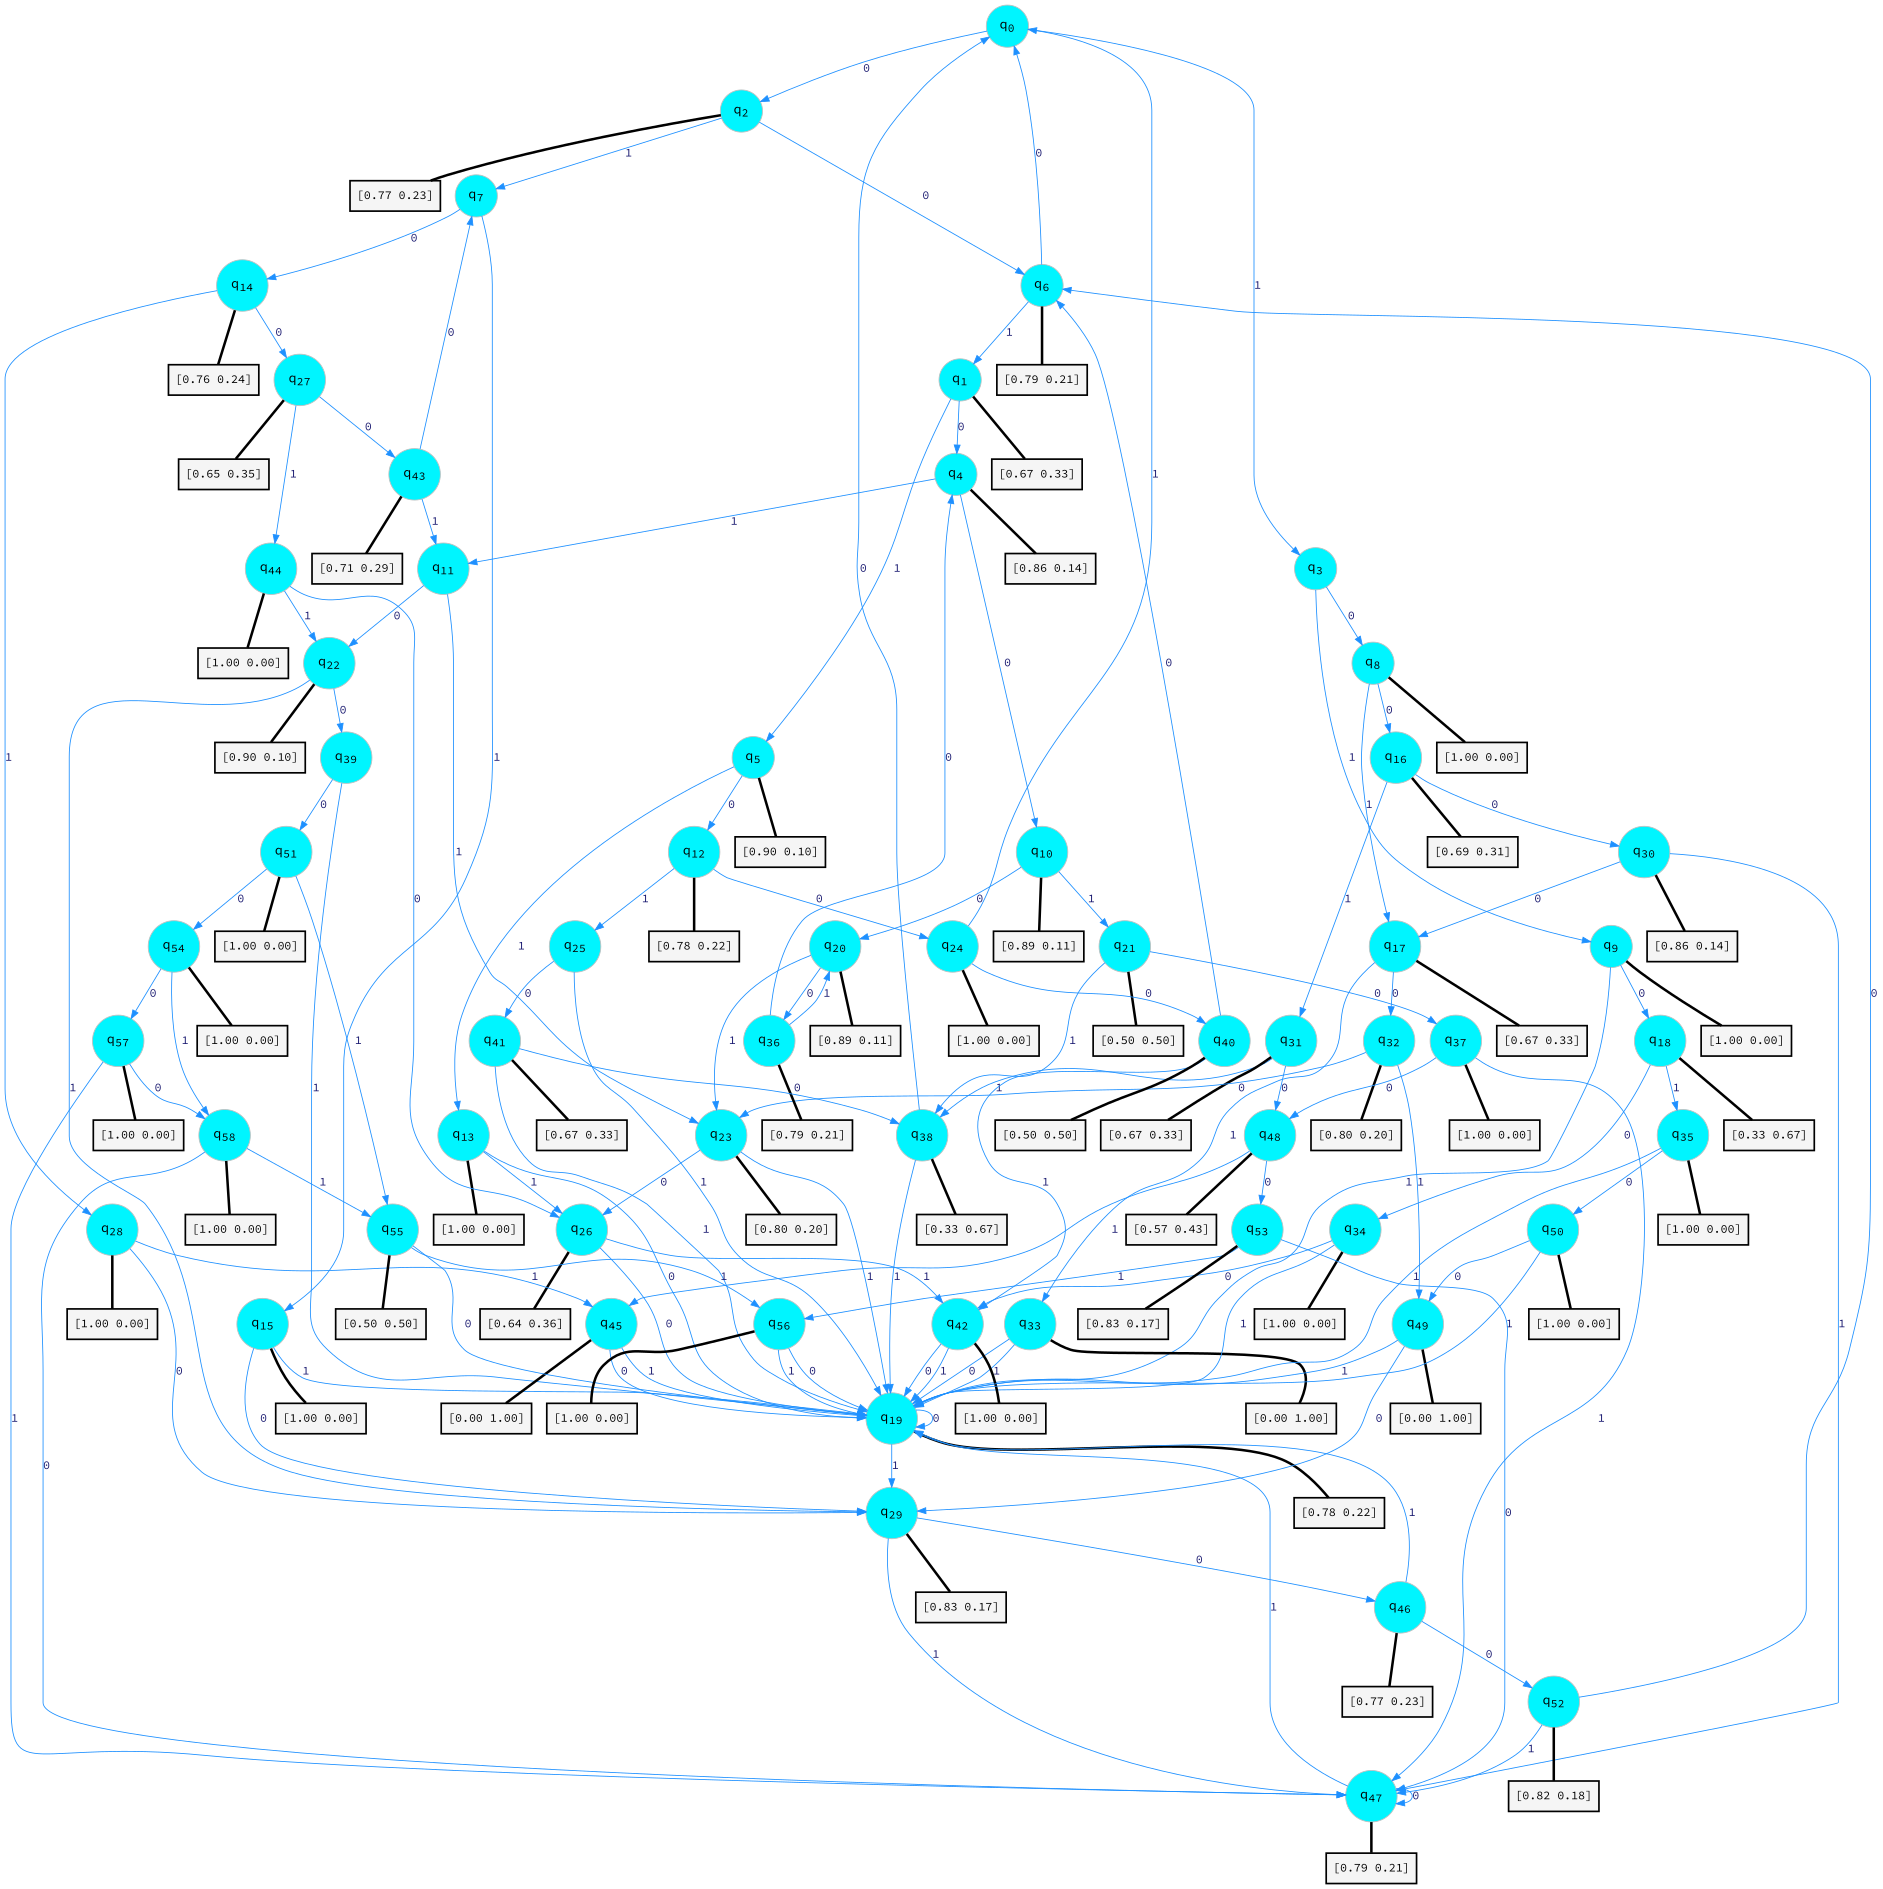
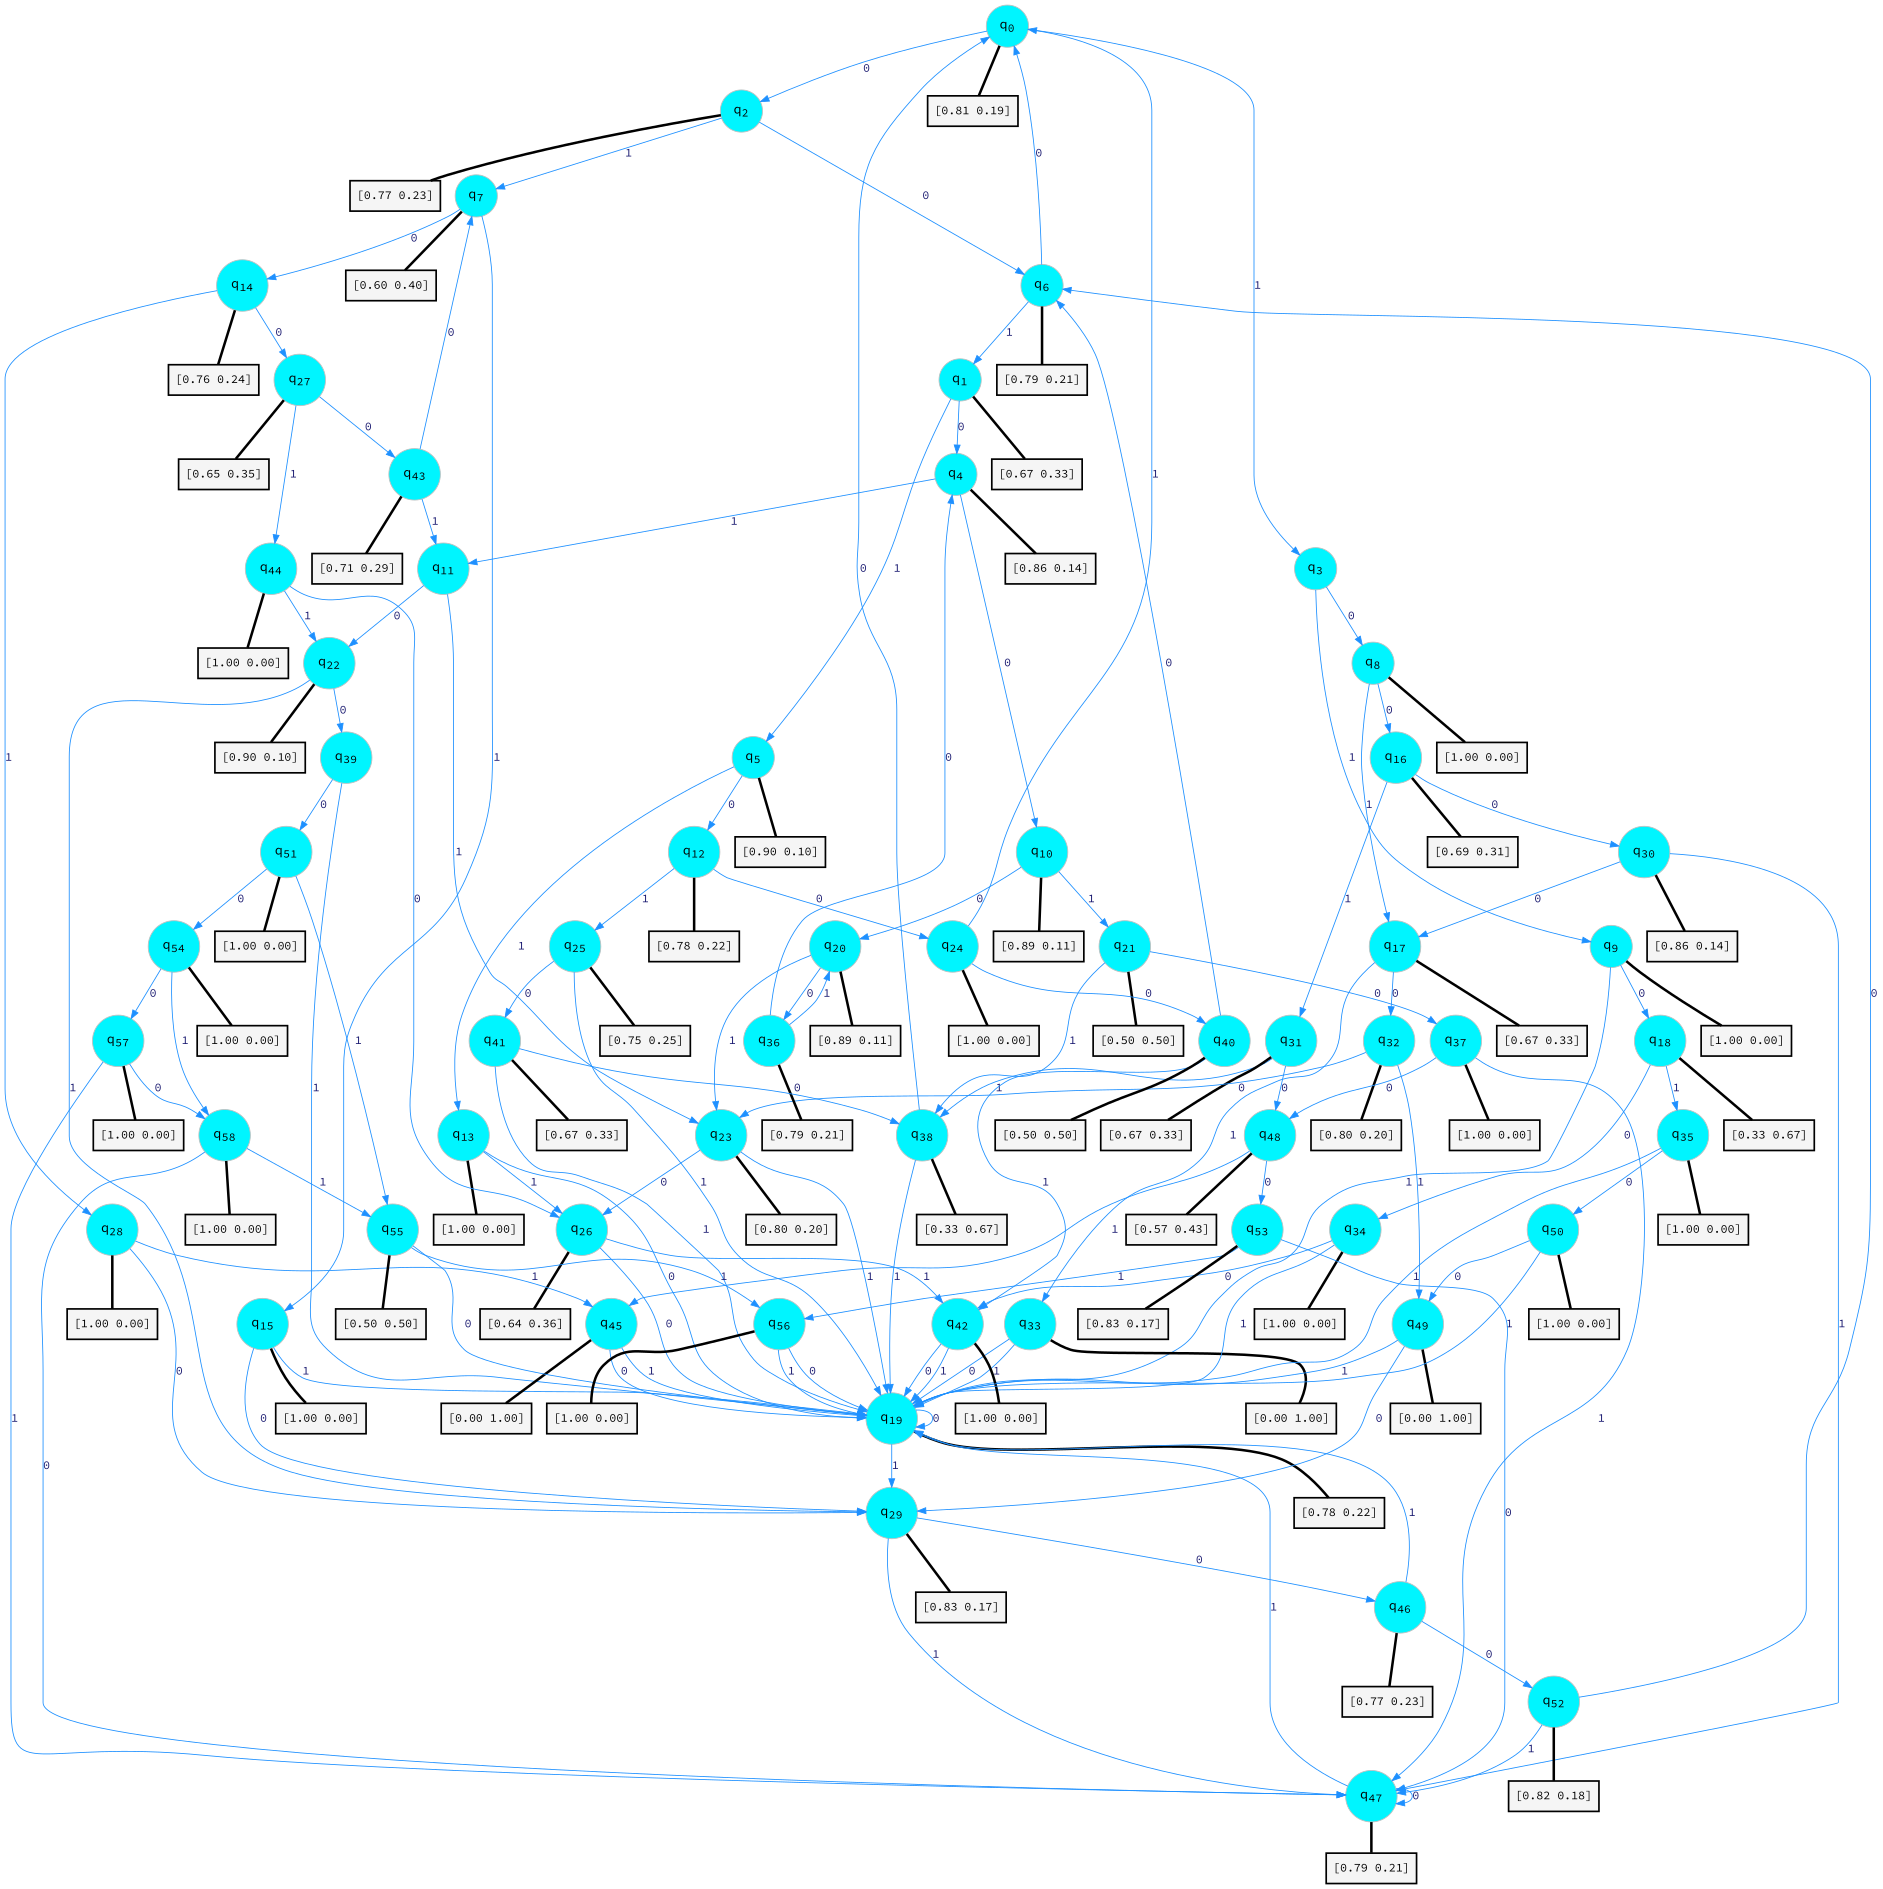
node "[0.81 0.19]": added
node "[0.60 0.40]": added
node "[0.75 0.25]": added
